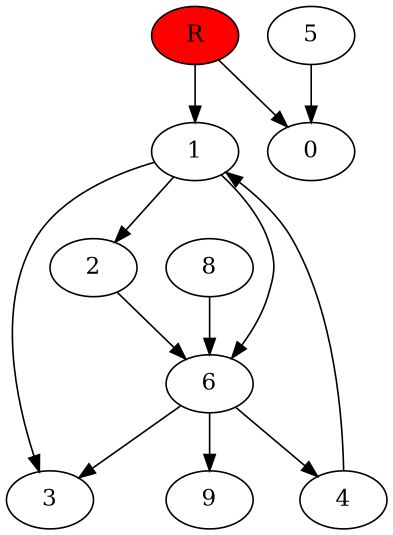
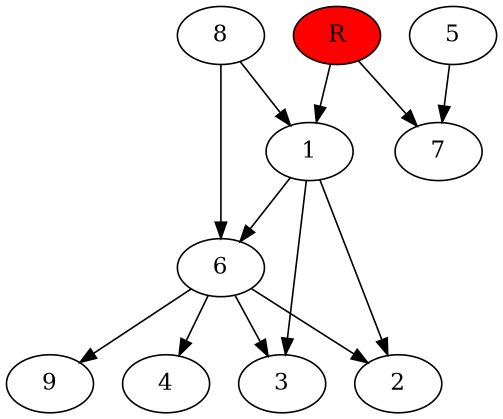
node "0": label "0" -> "7"
edge "4" -> "1": now "8" -> "1"
edge "2" -> "6": reversed
